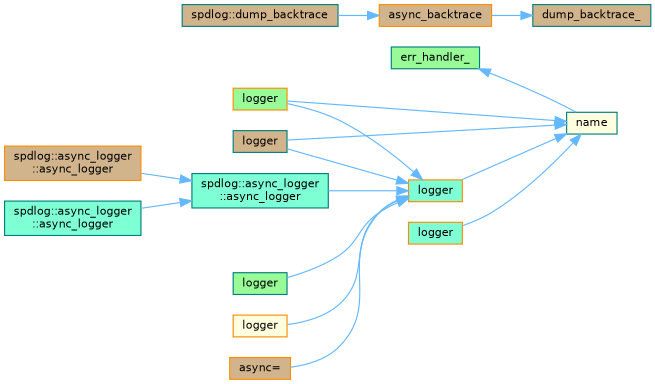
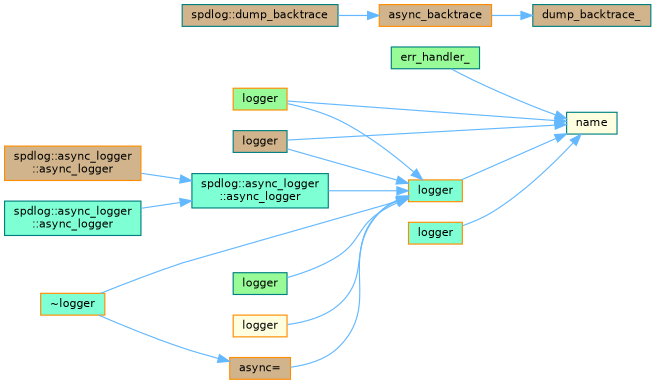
edge "name" -> "err_handler_": reversed
node "~logger": added
